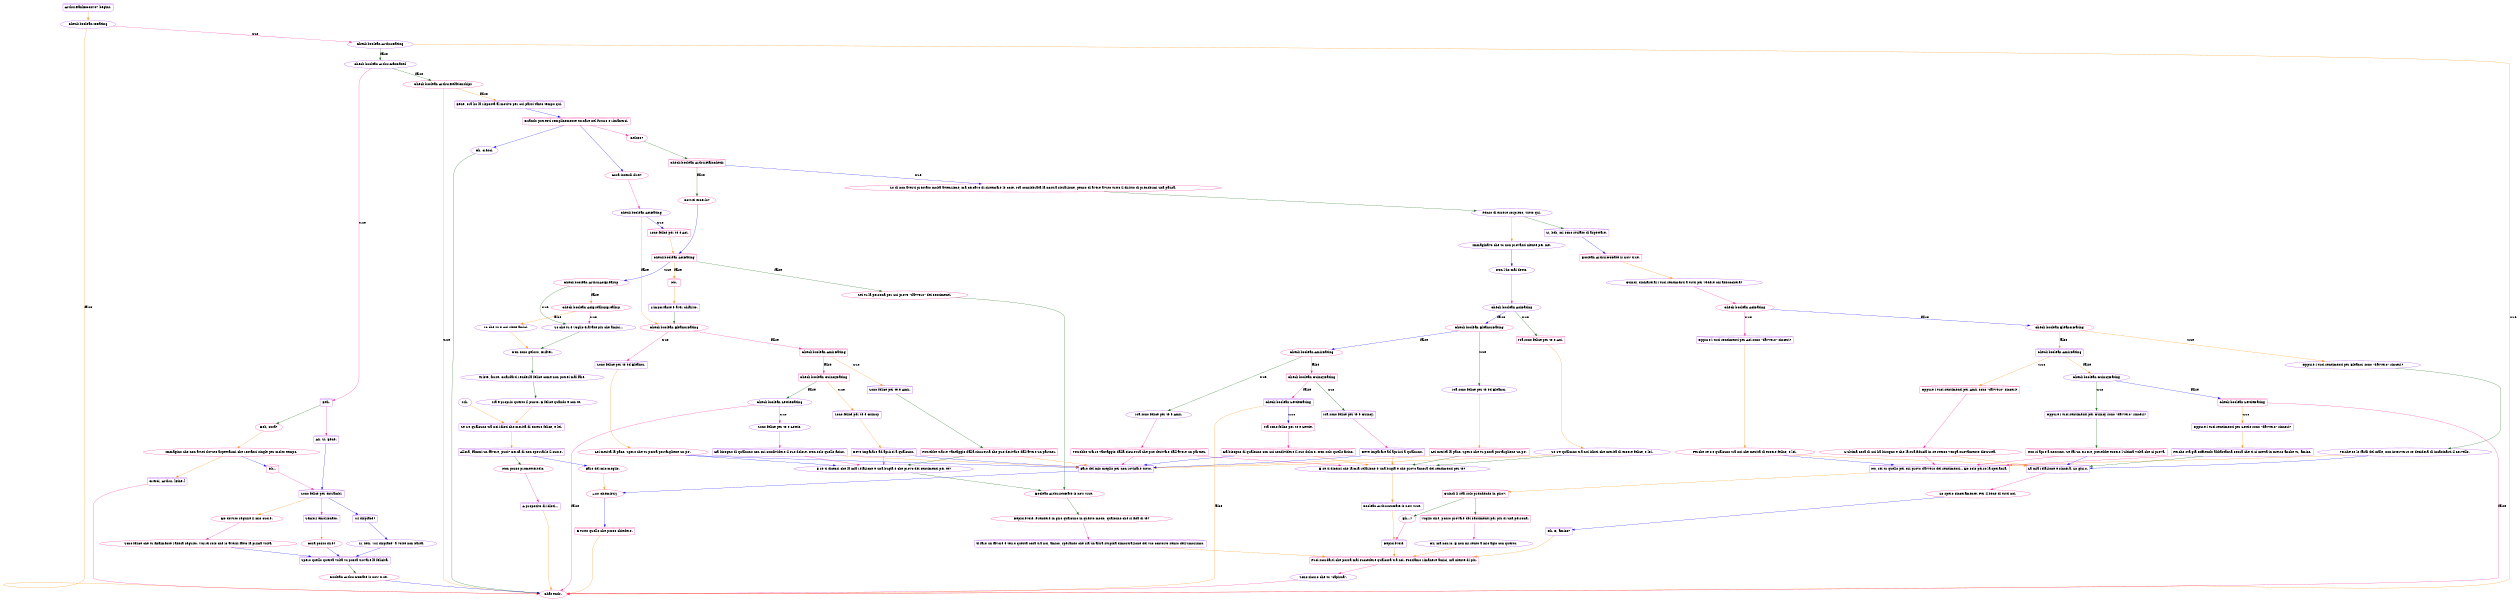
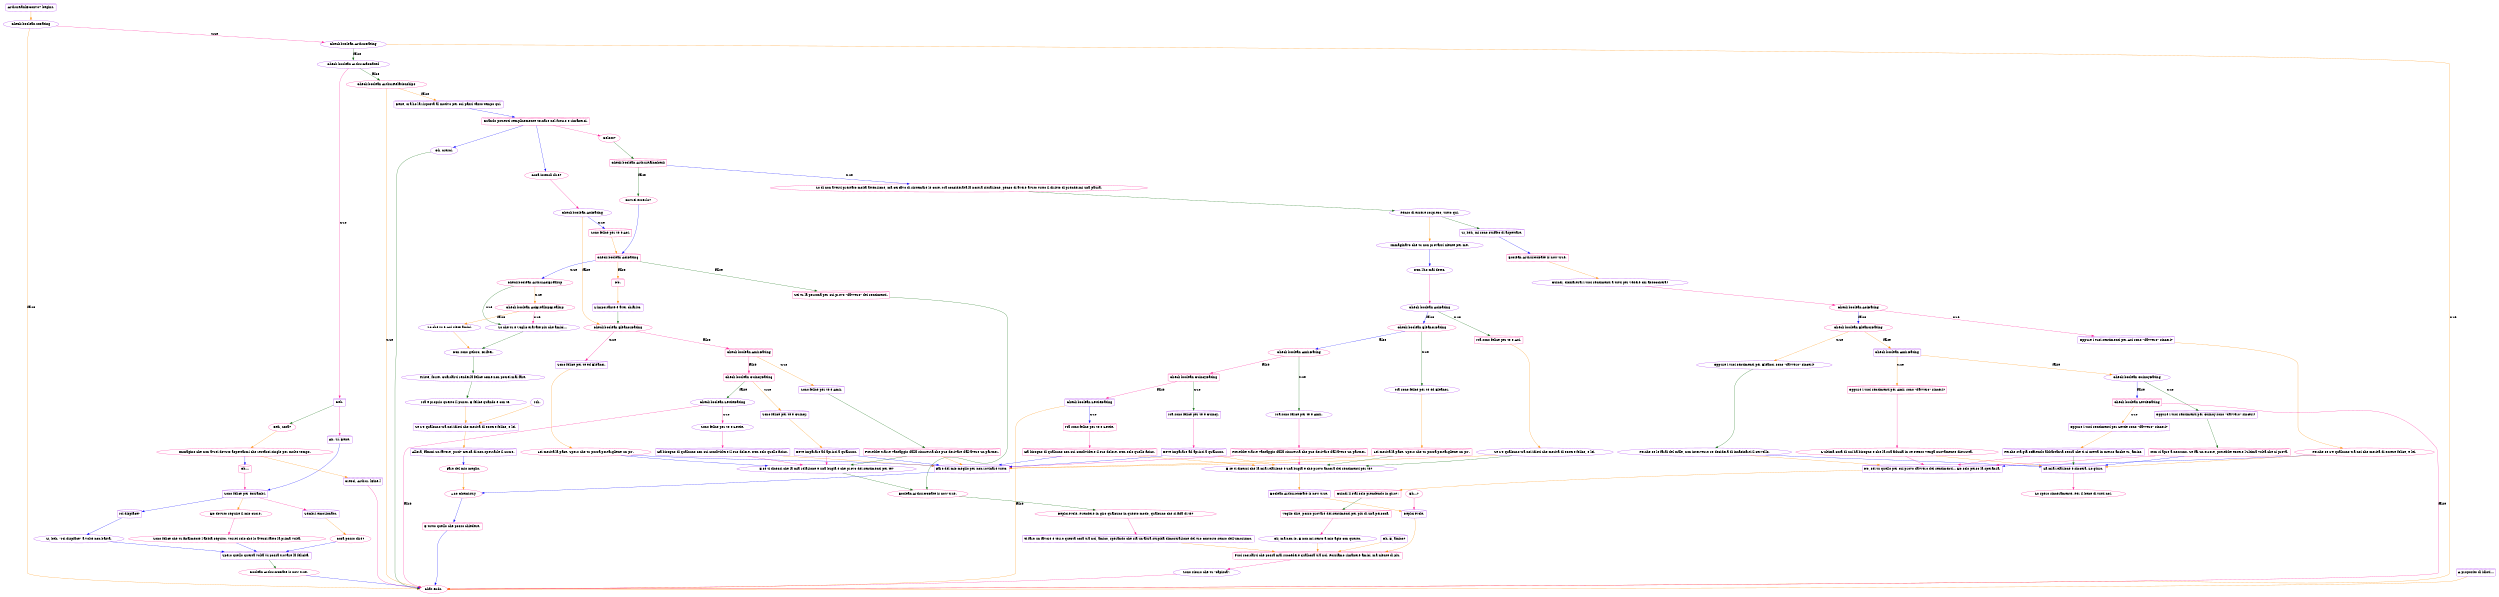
edge "Check boolean ArthurAoiBreakup" -> "Check boolean AoiBreakupBreakup": label "false" -> "true"
node "Sei tu la persona per cui provo *davvero* dei sentimenti.": shape ellipse -> cylinder
node "Non posso promettertelo.": removed
edge "Quindi li stai solo prendendo in giro?!" -> "Eh...?": removed
edge "Lo spero sinceramente. Per il bene di tutti noi." -> "Oh. E, amico?": removed
edge "È tutto quello che posso chiedere." -> "Chat ends.": color darkorange -> blue
